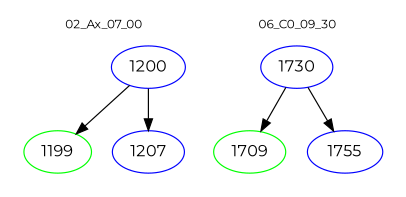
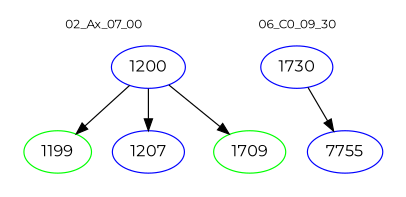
edge "1730" -> "1709": now "1200" -> "1709"
node "1755": label "1755" -> "7755"
